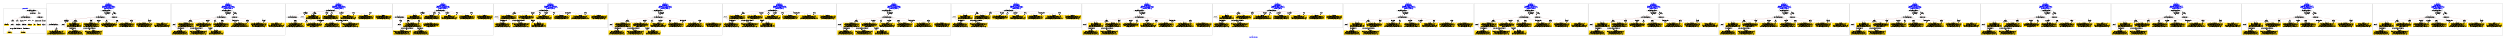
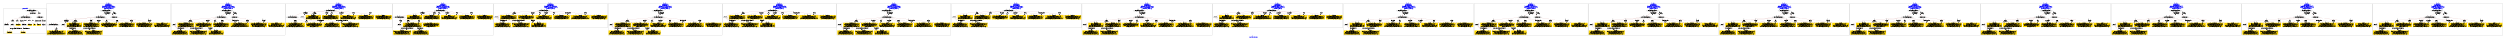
node "date_made": fillcolor gold -> lightgray
node "description": fillcolor lightgray -> gold
node "nationality": label "nationality" -> "dateOfDeath"
